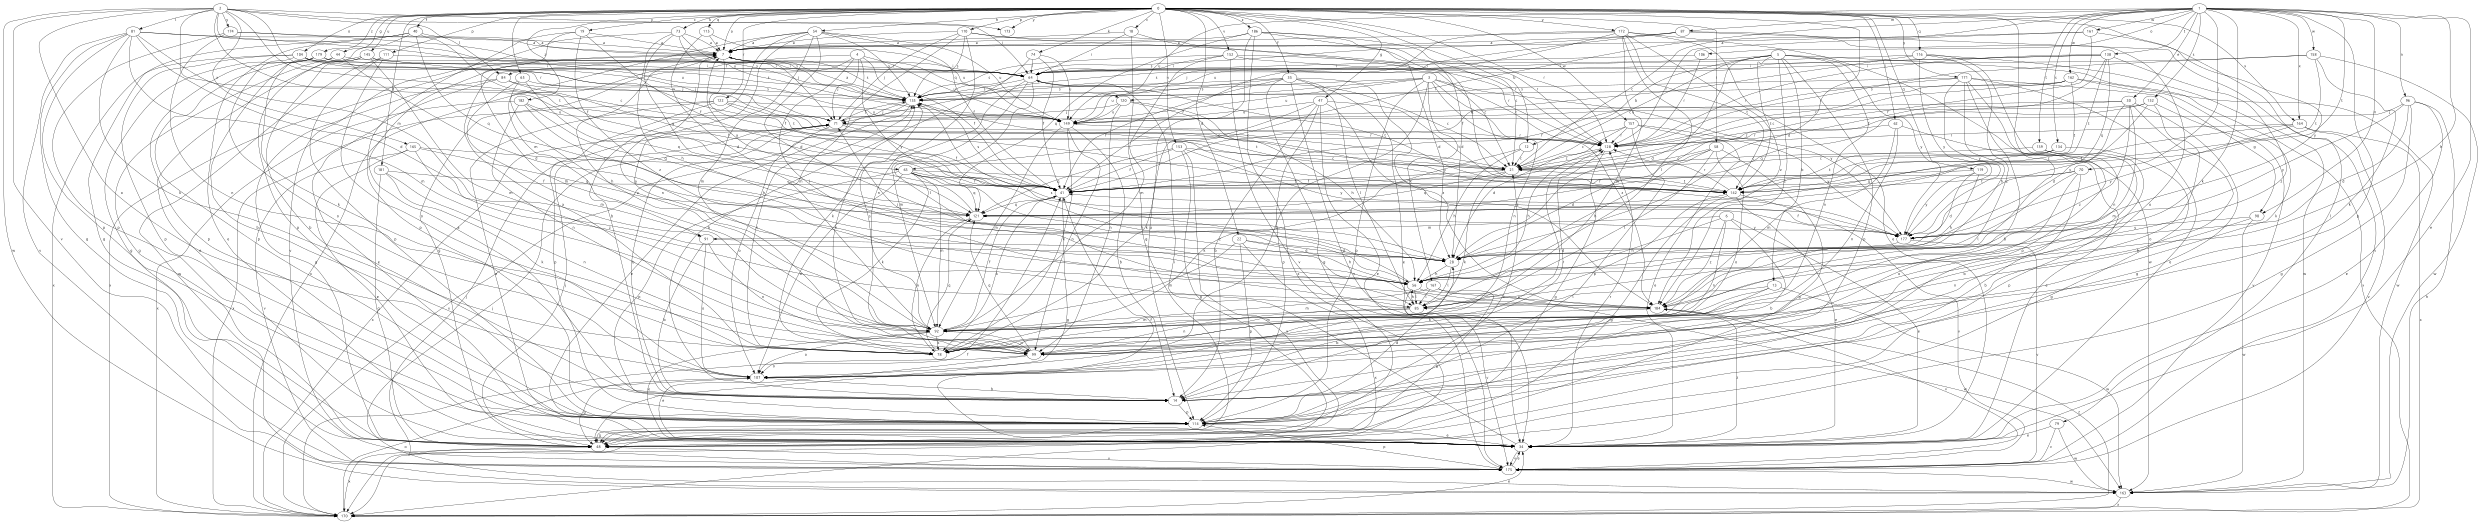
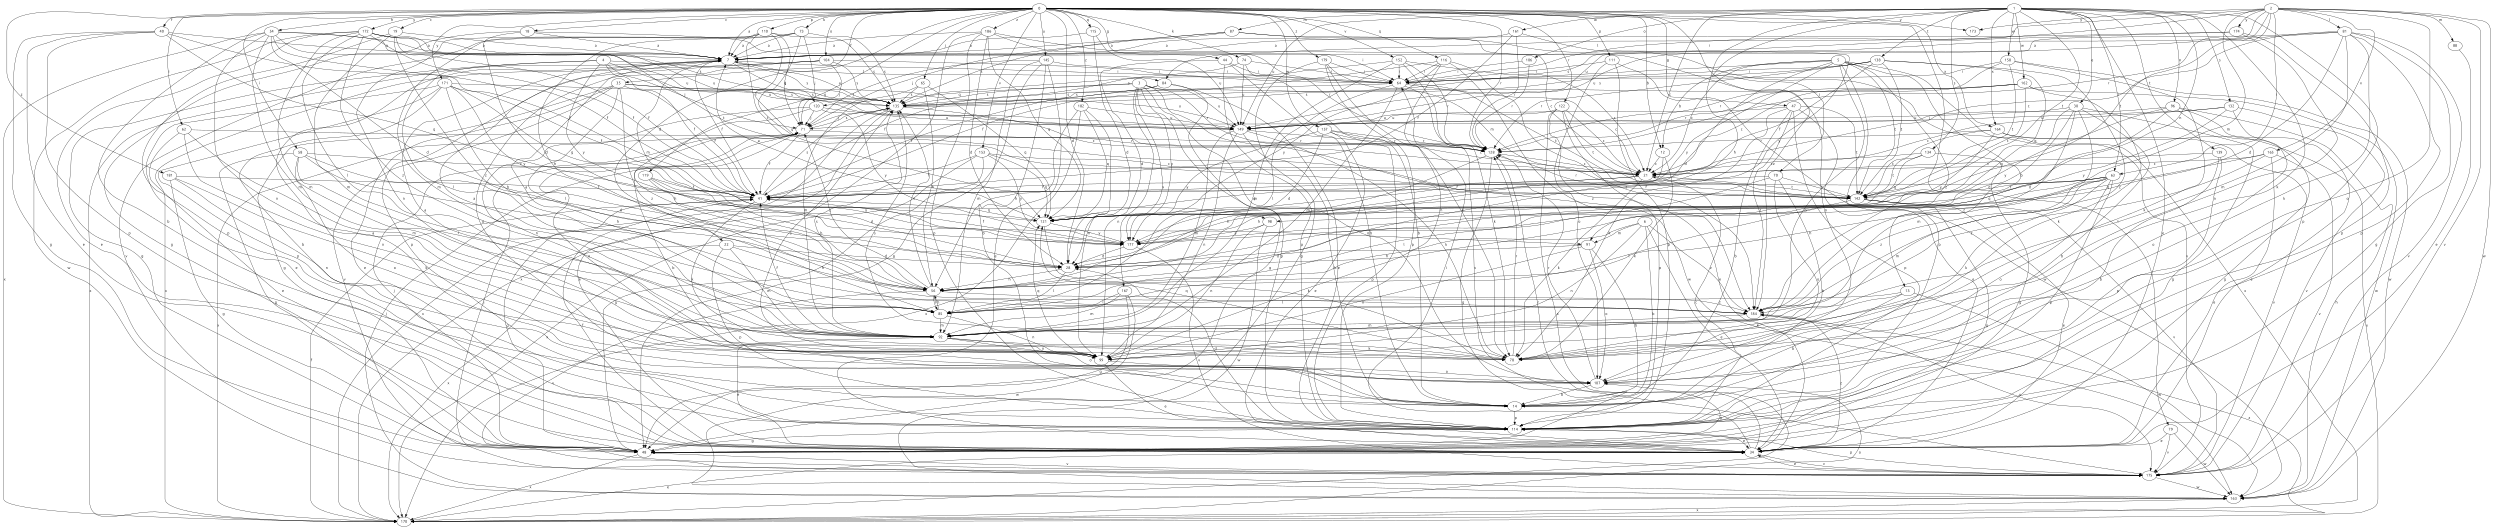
node "88": added
edge "179" -> "142": label "t" -> "m"
